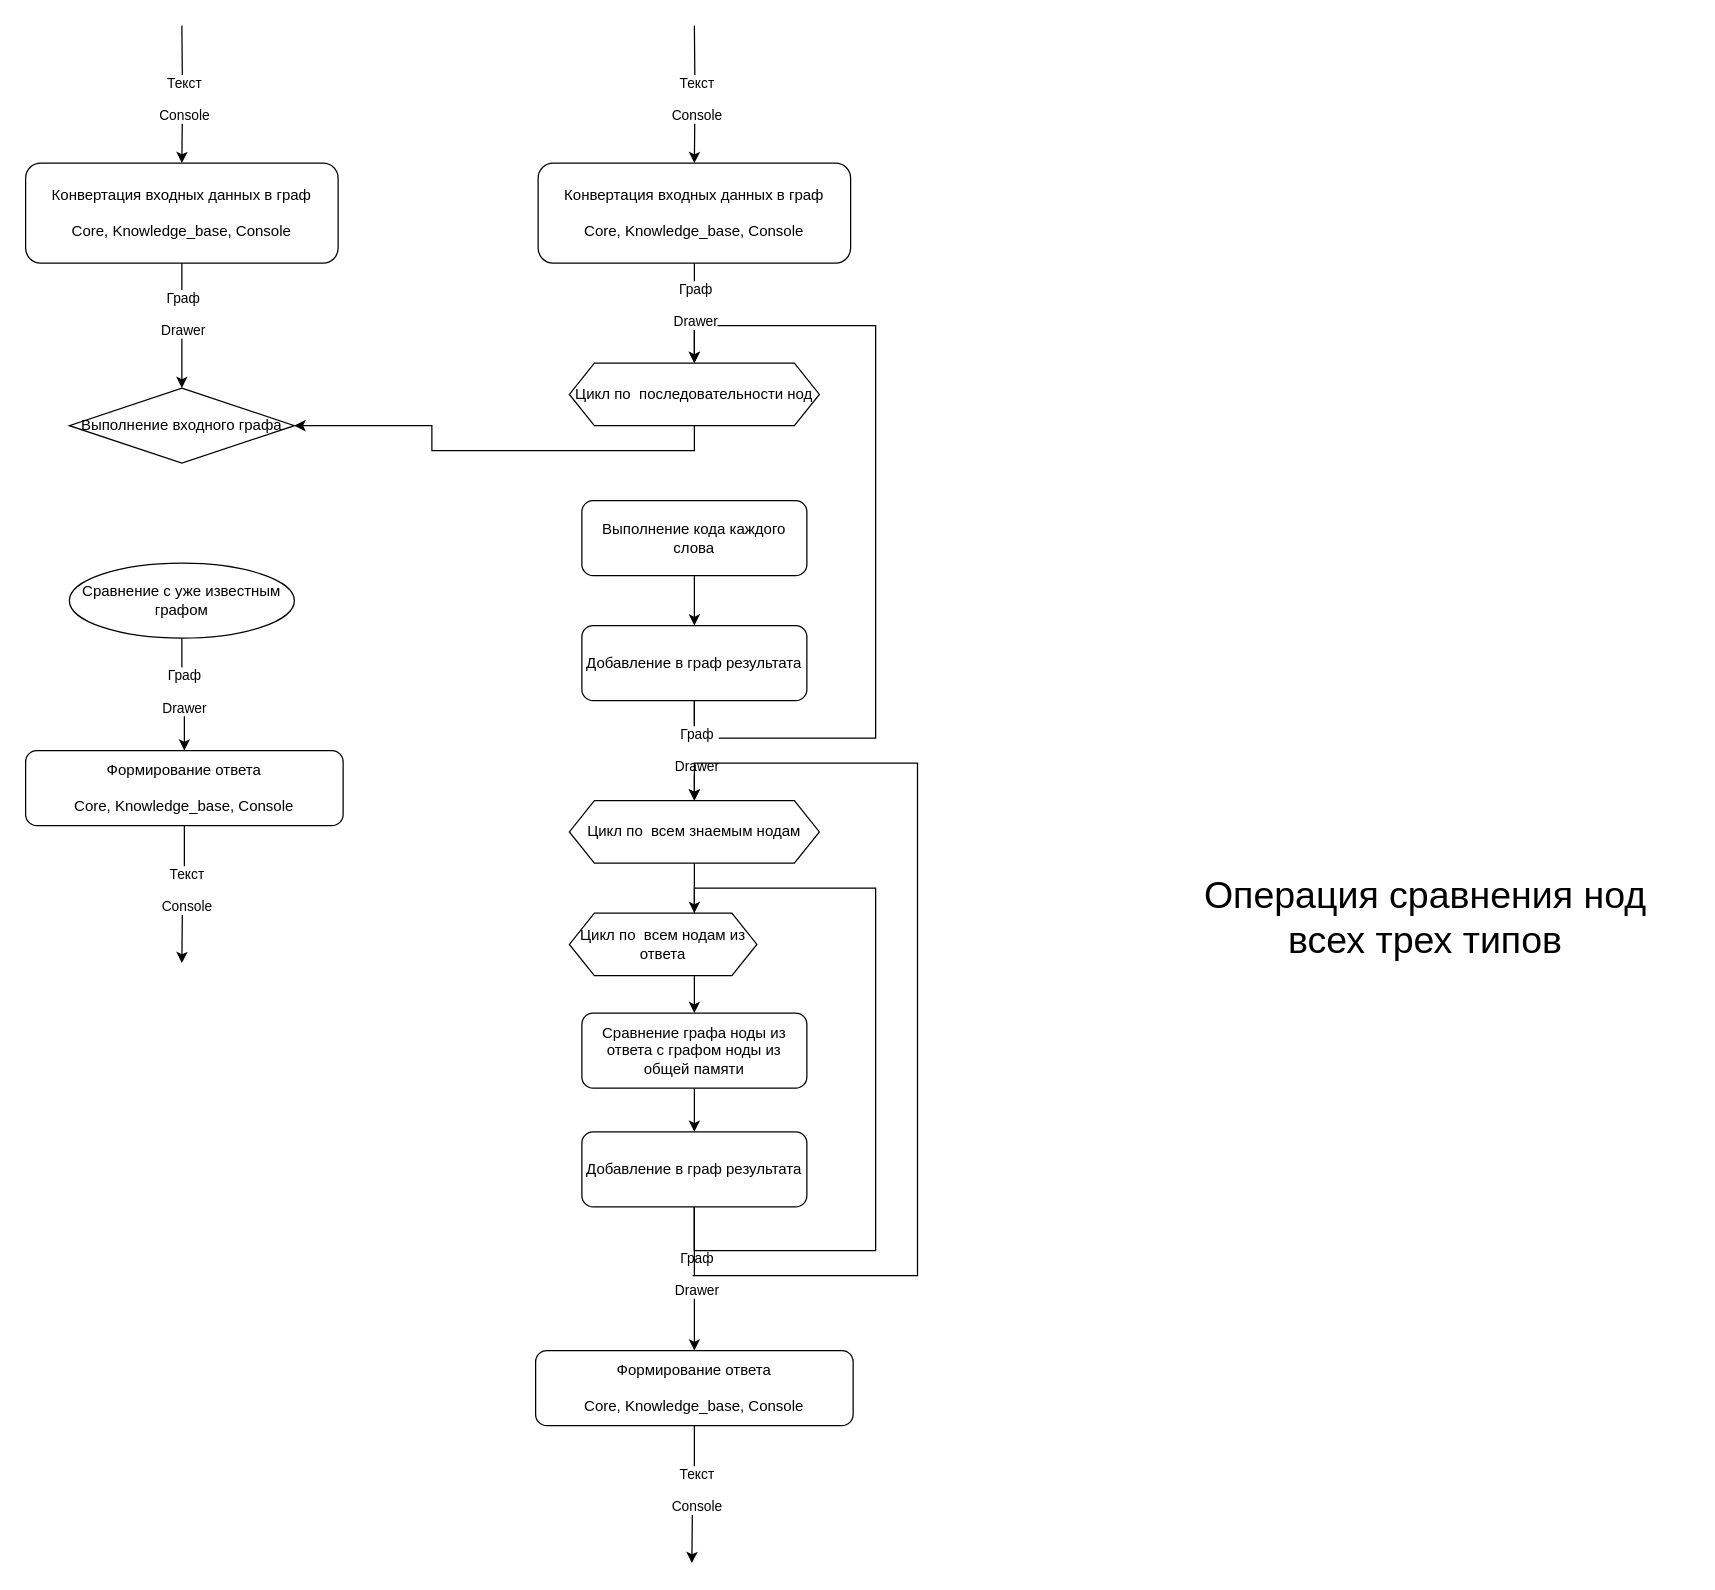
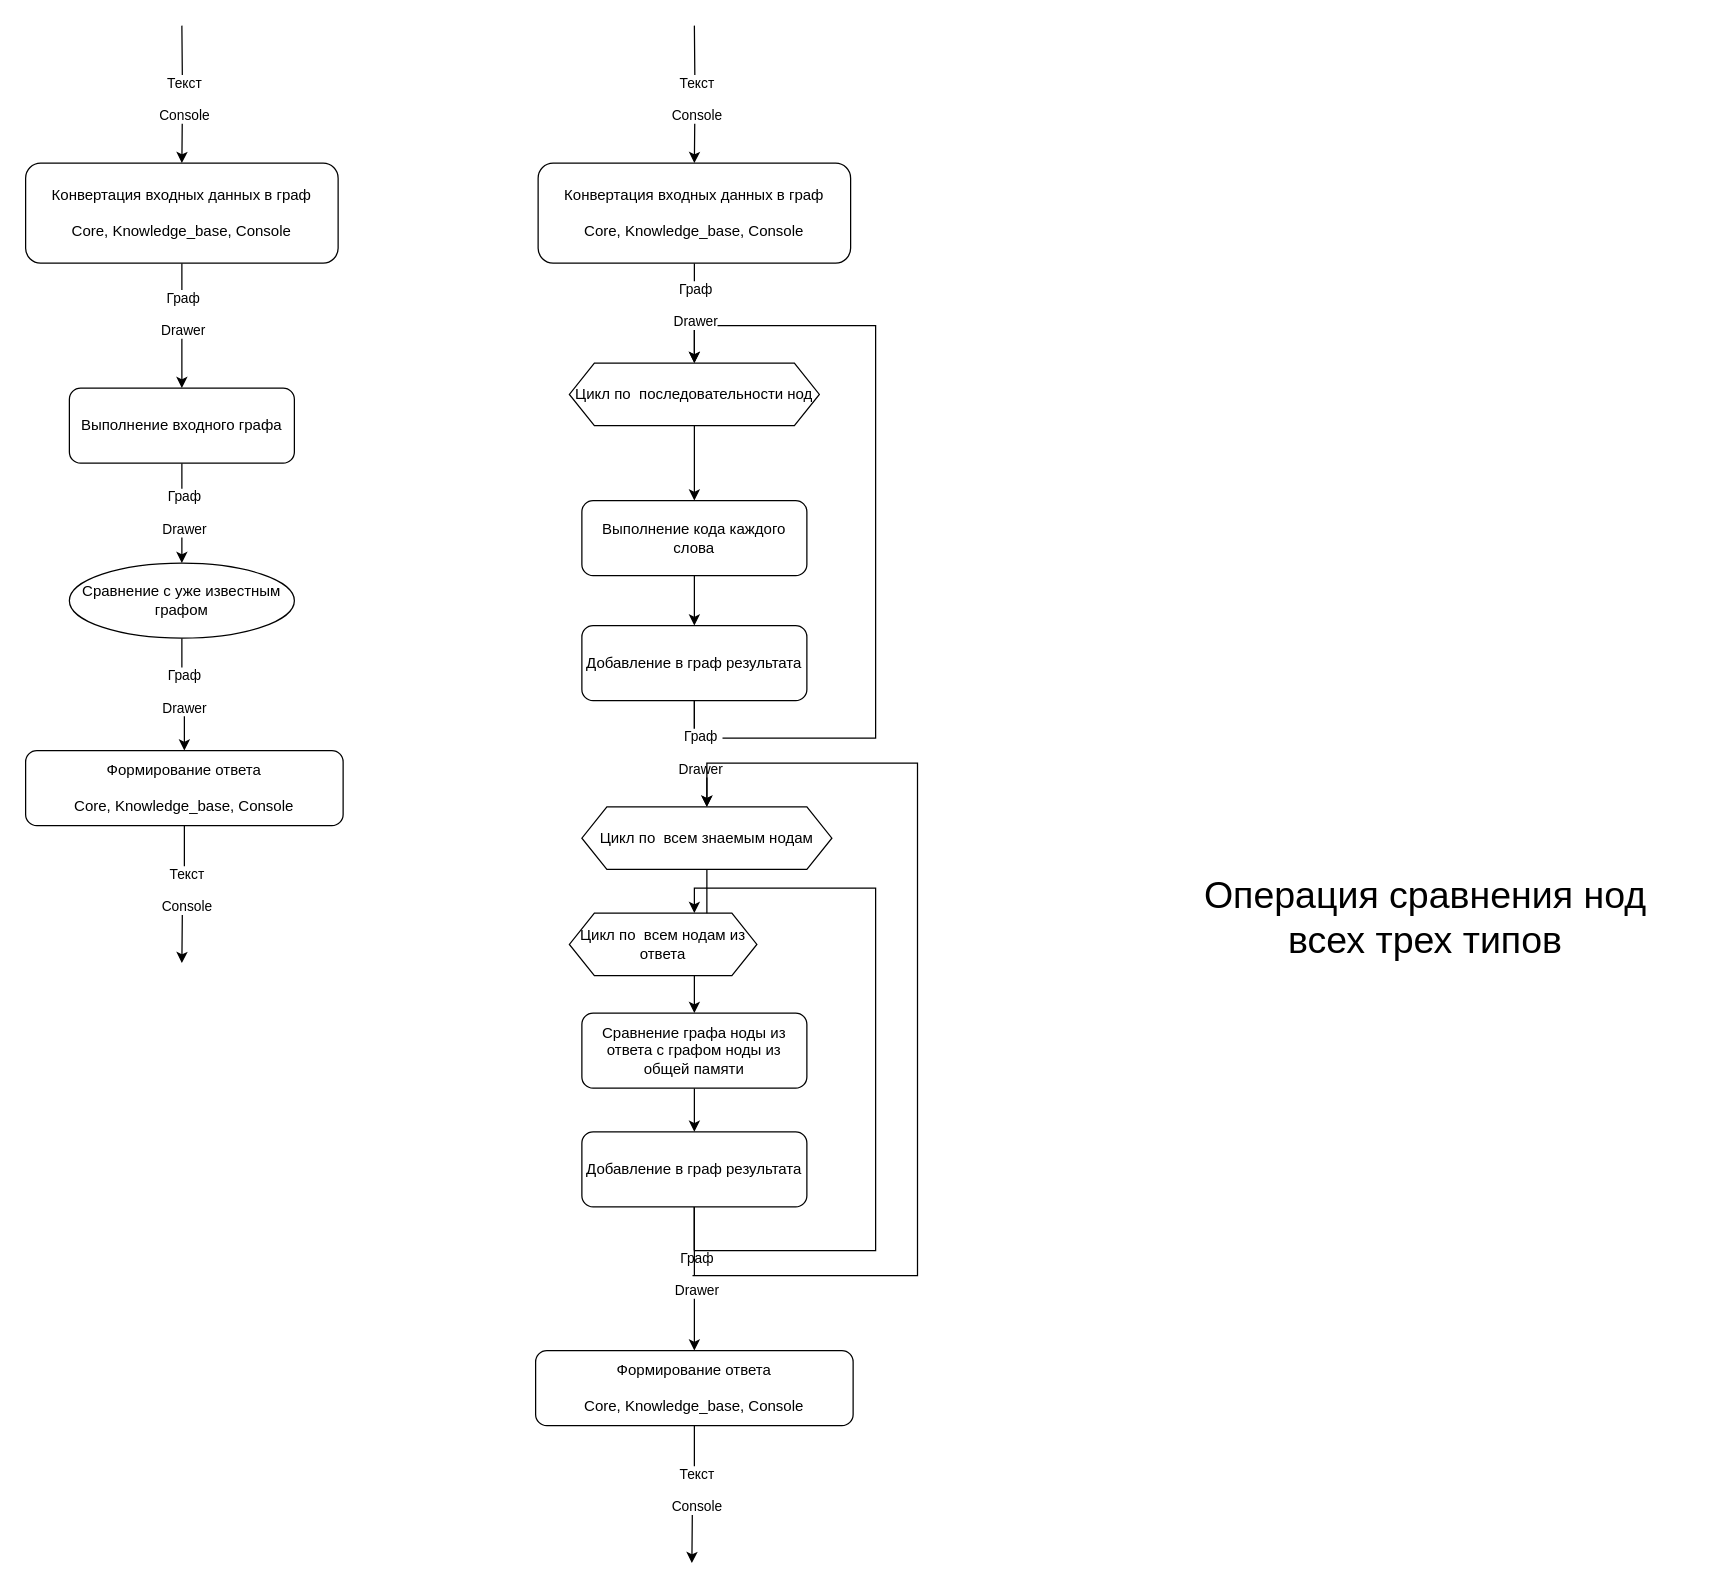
node "Выполнение входного графа": shape diamond -> rounded rectangle
edge "Цикл по последовательности нод" -> "Выполнение входного графа": now "Цикл по последовательности нод" -> "Выполнение кода каждого слова"
edge "Выполнение входного графа" -> "Сравнение с уже известным графом": added, label "Граф Drawer"
node "Цикл по всем знаемым нодам": moved (694, 832) -> (707, 838)
